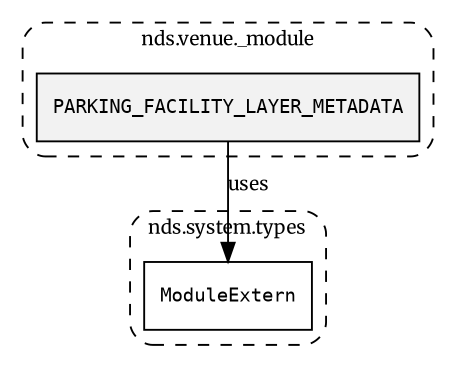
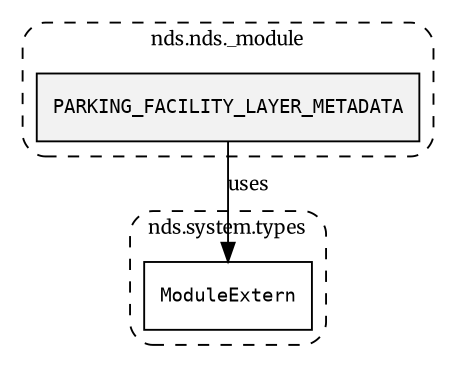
cluster "nds.venue._module": label "nds.venue._module" -> "nds.nds._module"
